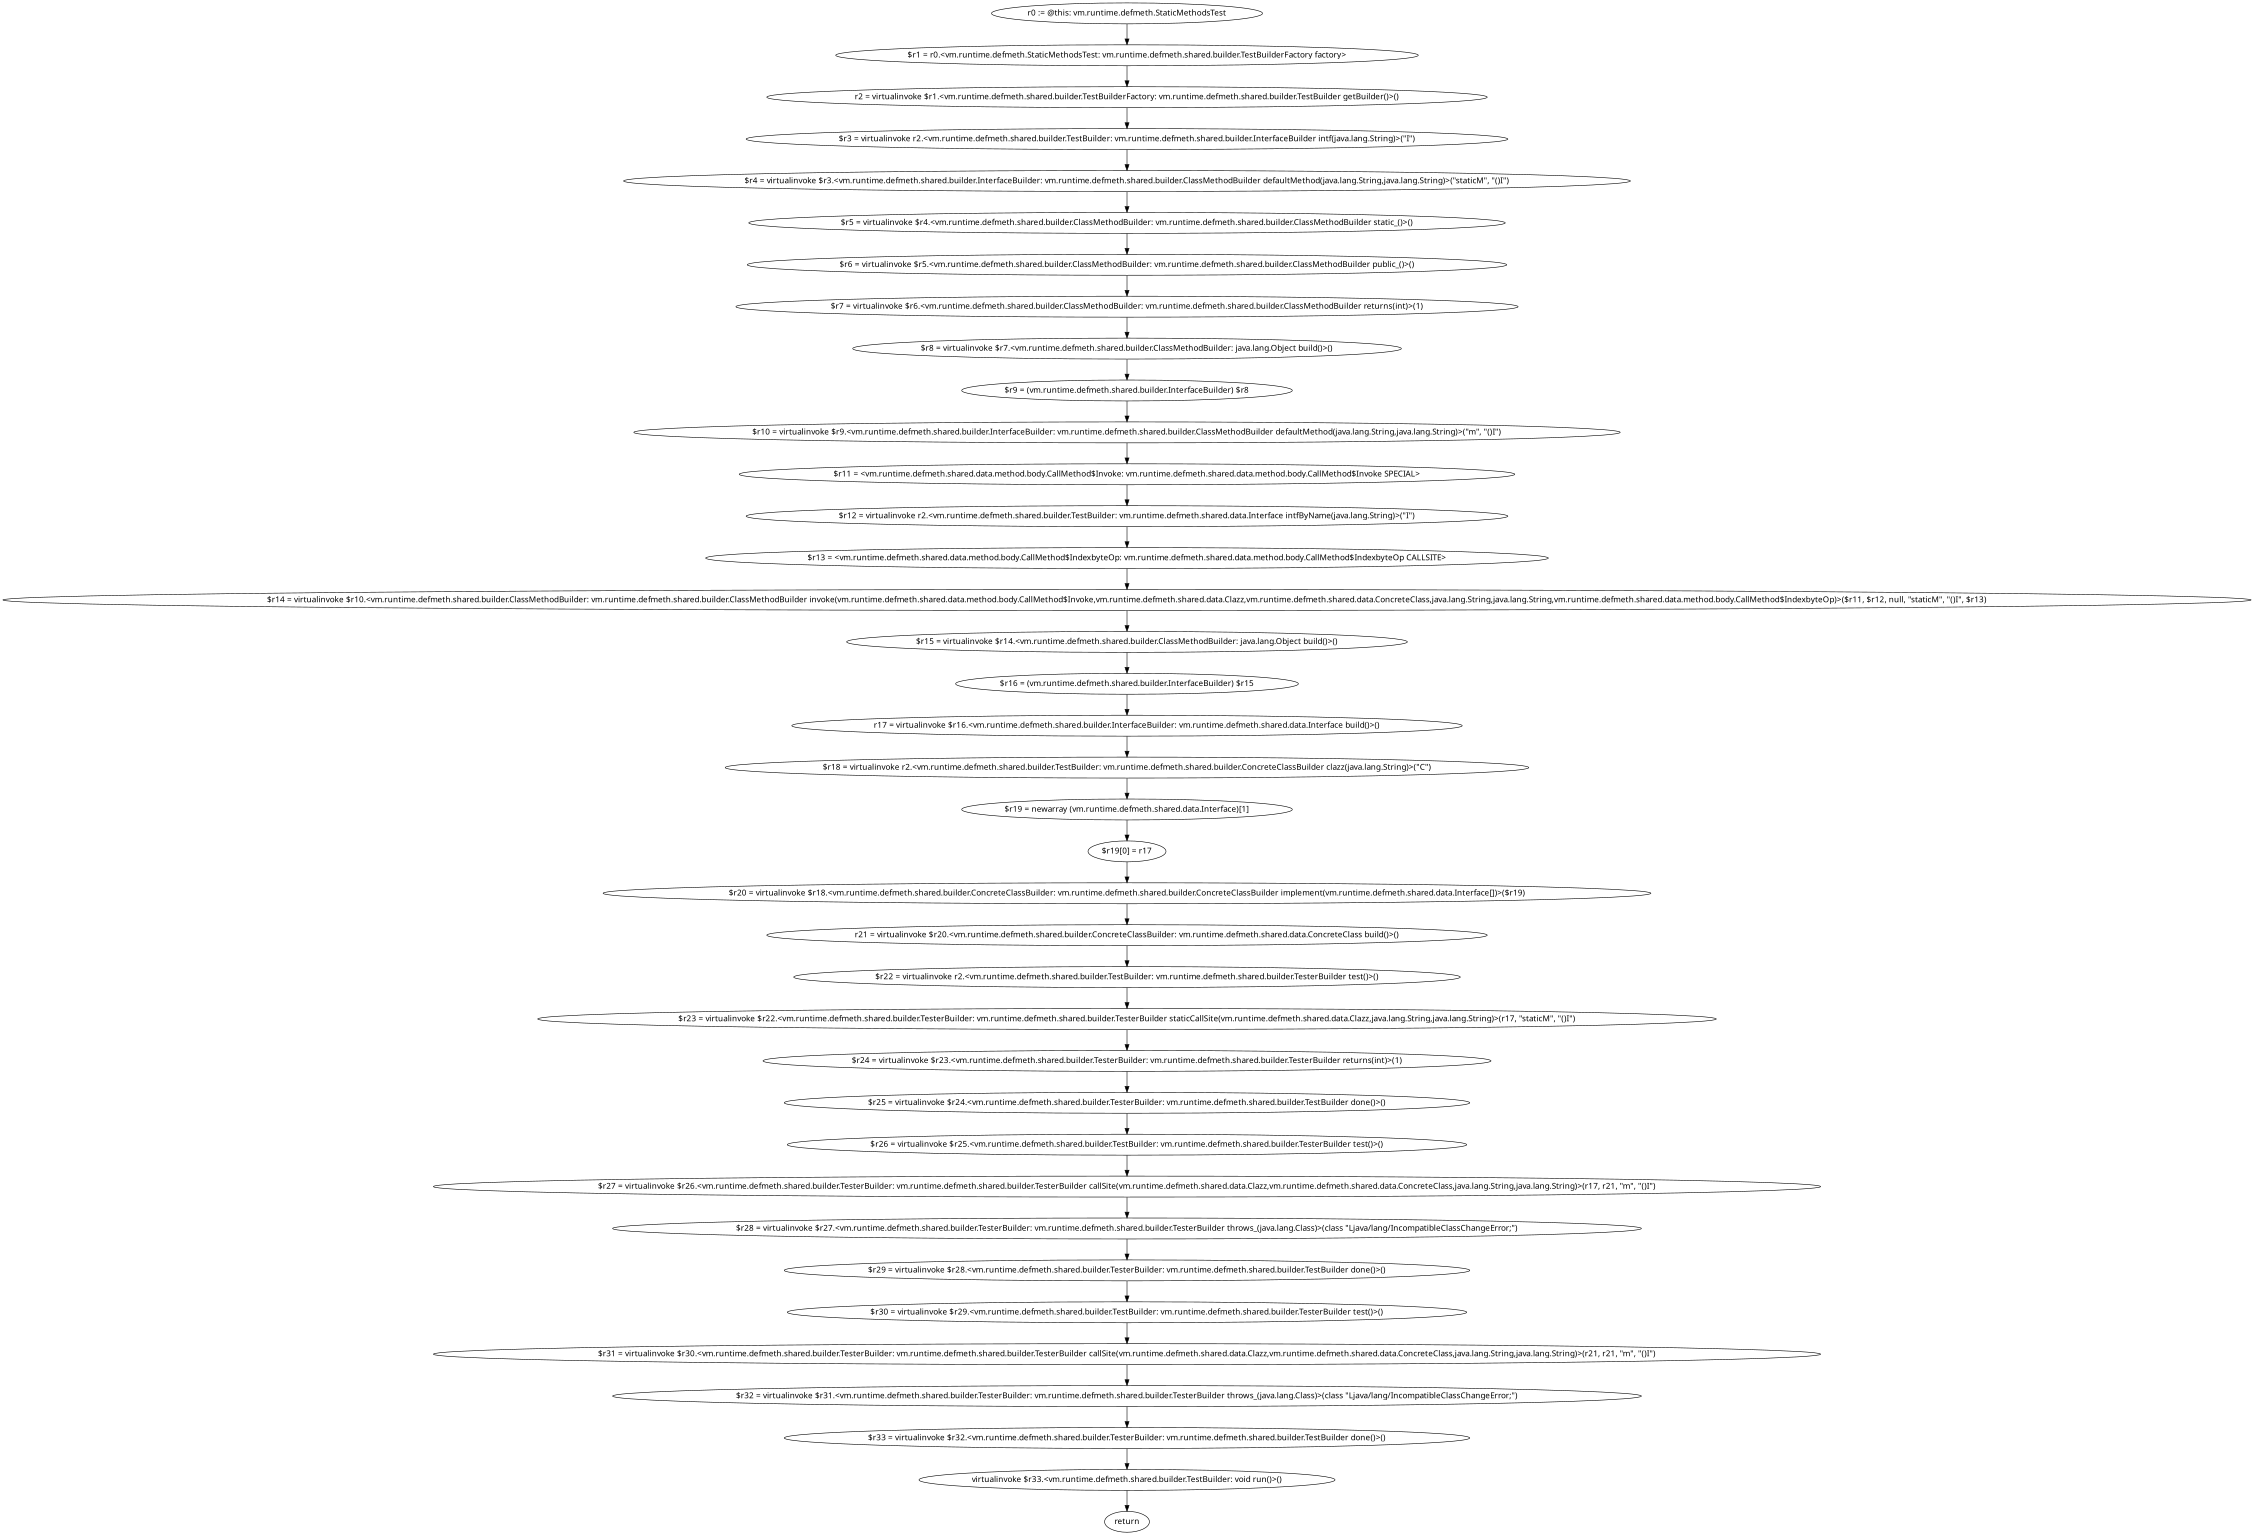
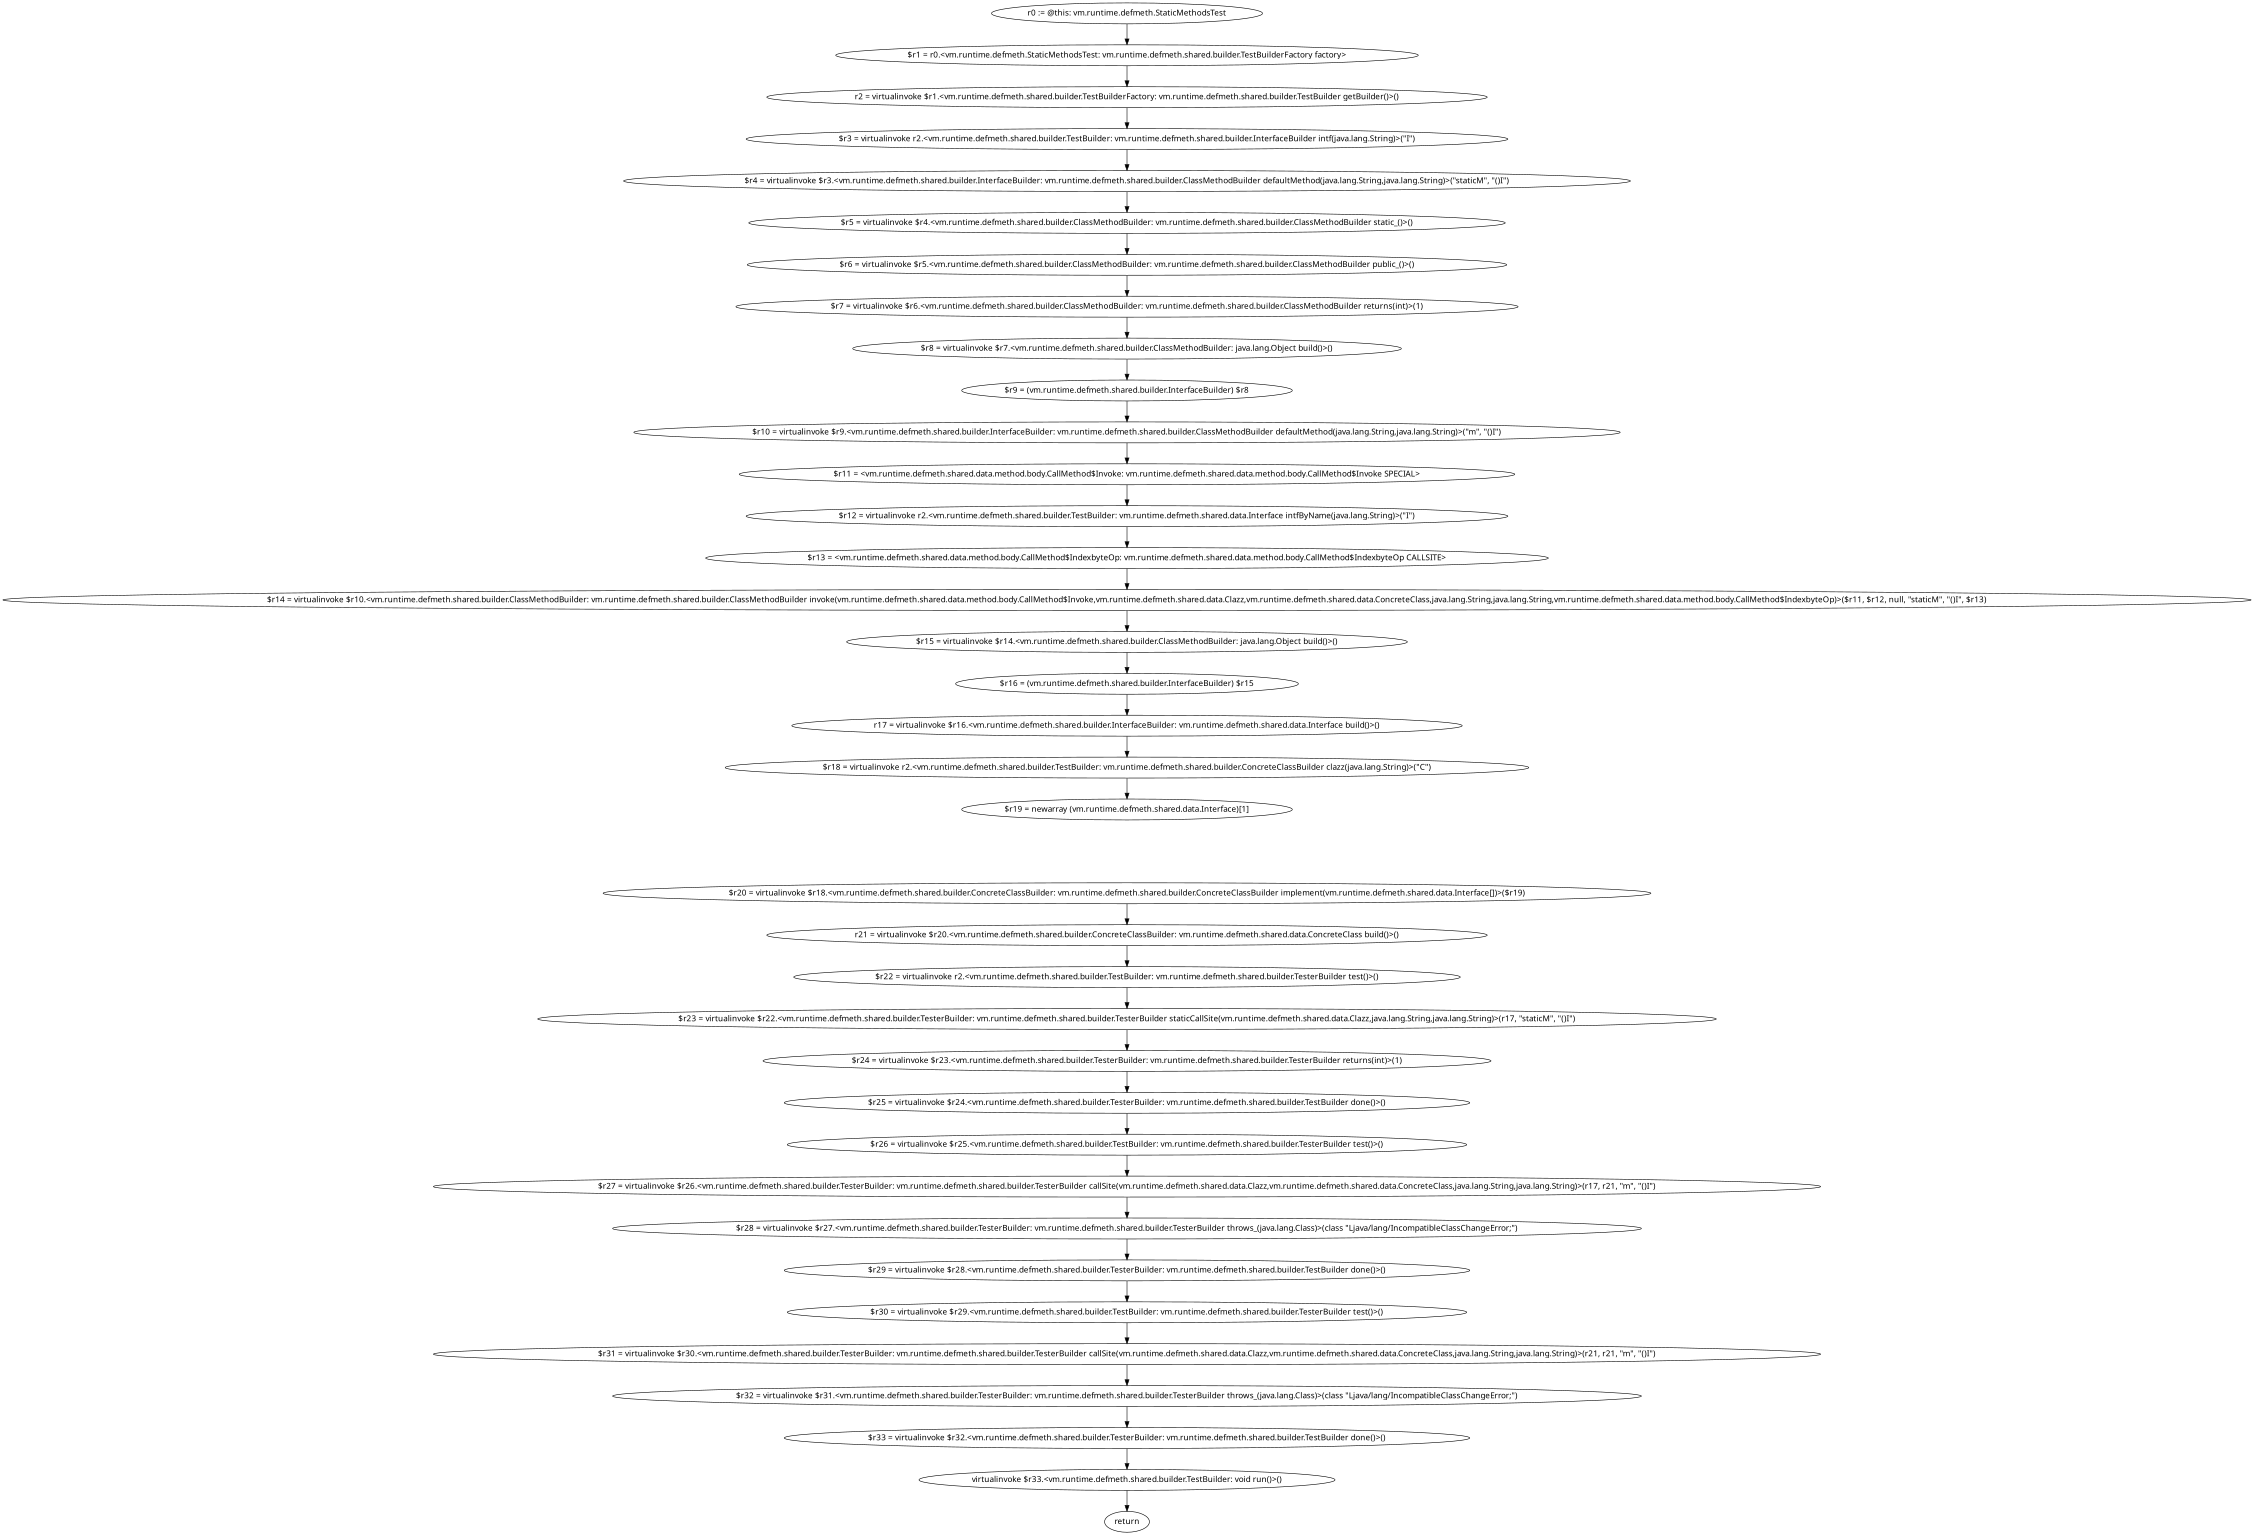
node "$r19[0] = r17": removed
